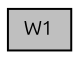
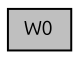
node "W1": label "W1" -> "W0"
